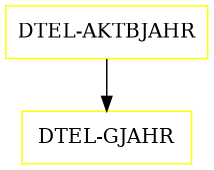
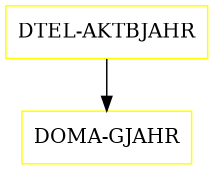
node "DTEL-GJAHR": label "DTEL-GJAHR" -> "DOMA-GJAHR"
